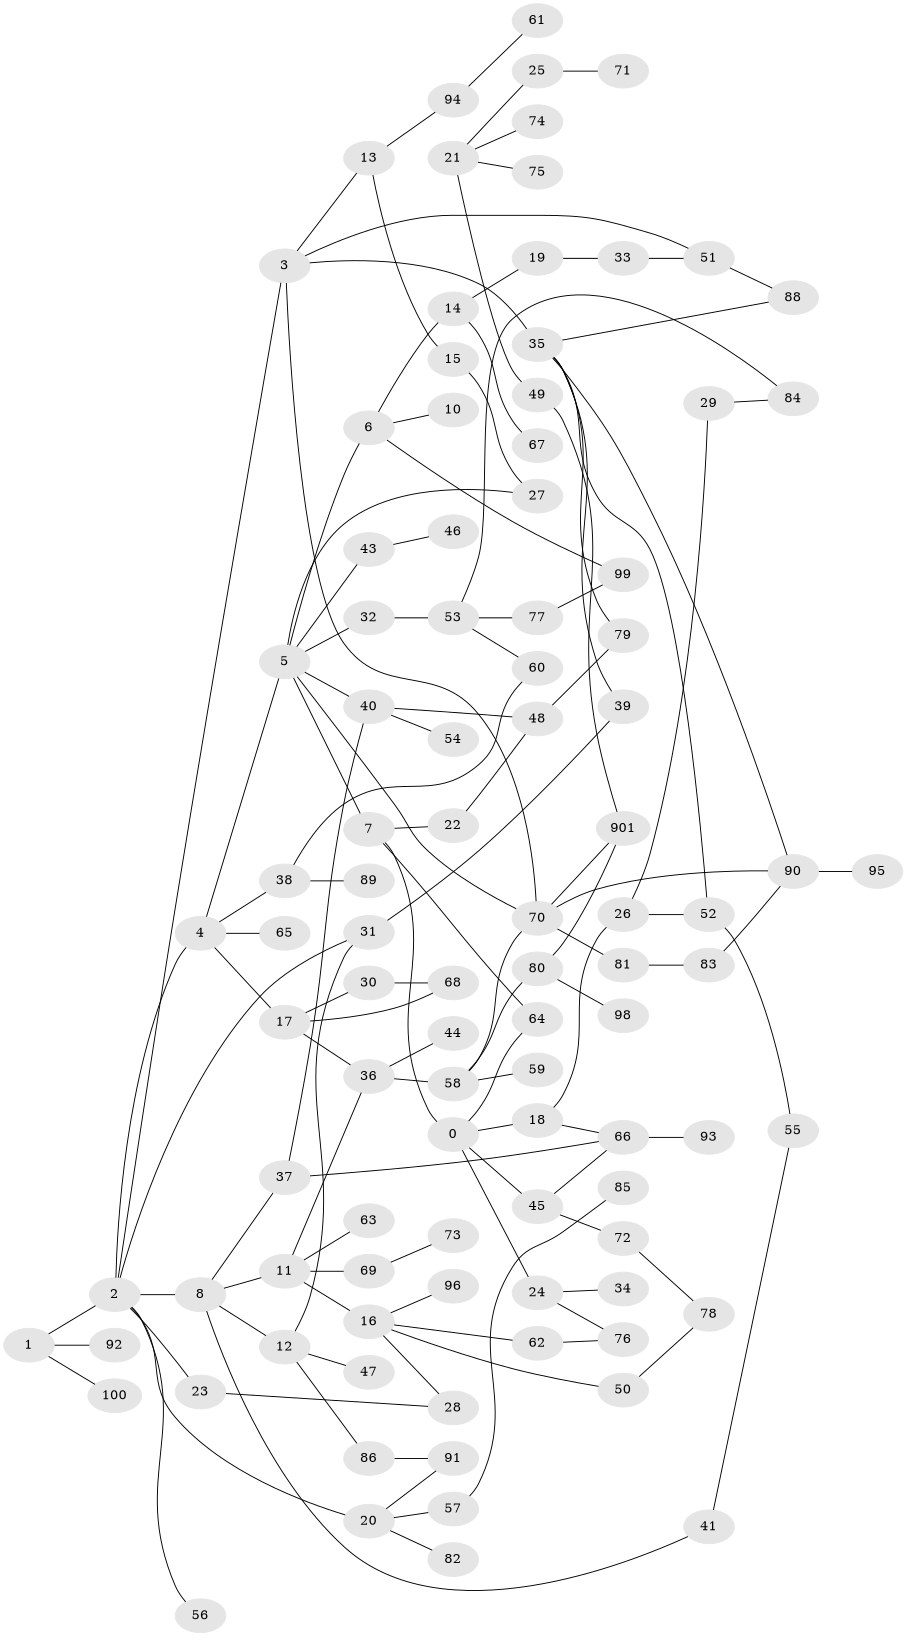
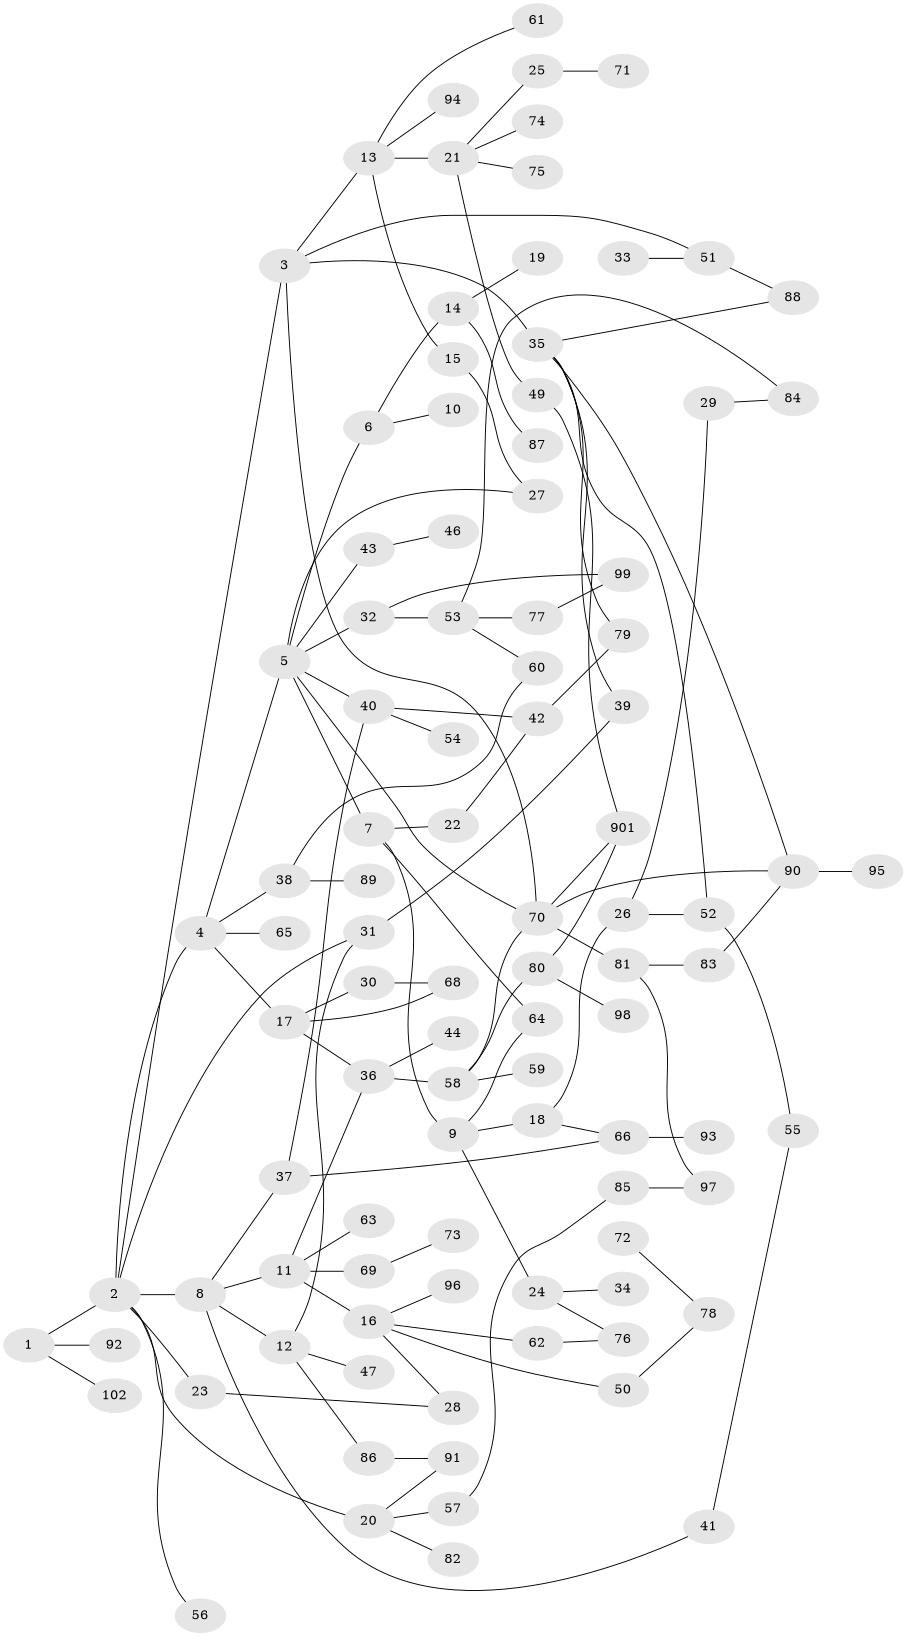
edge "61" -- "94": now "61" -- "13"
edge "13" -- "21": added
edge "19" -- "33": removed
node "67": label "67" -> "87"
edge "6" -- "99": now "32" -- "99"
node "48": label "48" -> "42"
node "0": label "0" -> "9"
node "97": added
node "45": removed
node "100": label "100" -> "102"
